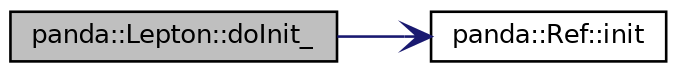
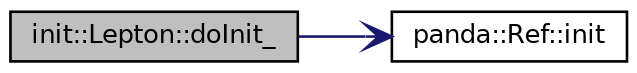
node "panda::Lepton::doInit_": label "panda::Lepton::doInit_" -> "init::Lepton::doInit_"
